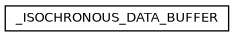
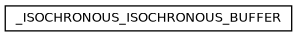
node "_ISOCHRONOUS_DATA_BUFFER": label "_ISOCHRONOUS_DATA_BUFFER" -> "_ISOCHRONOUS_ISOCHRONOUS_BUFFER"
